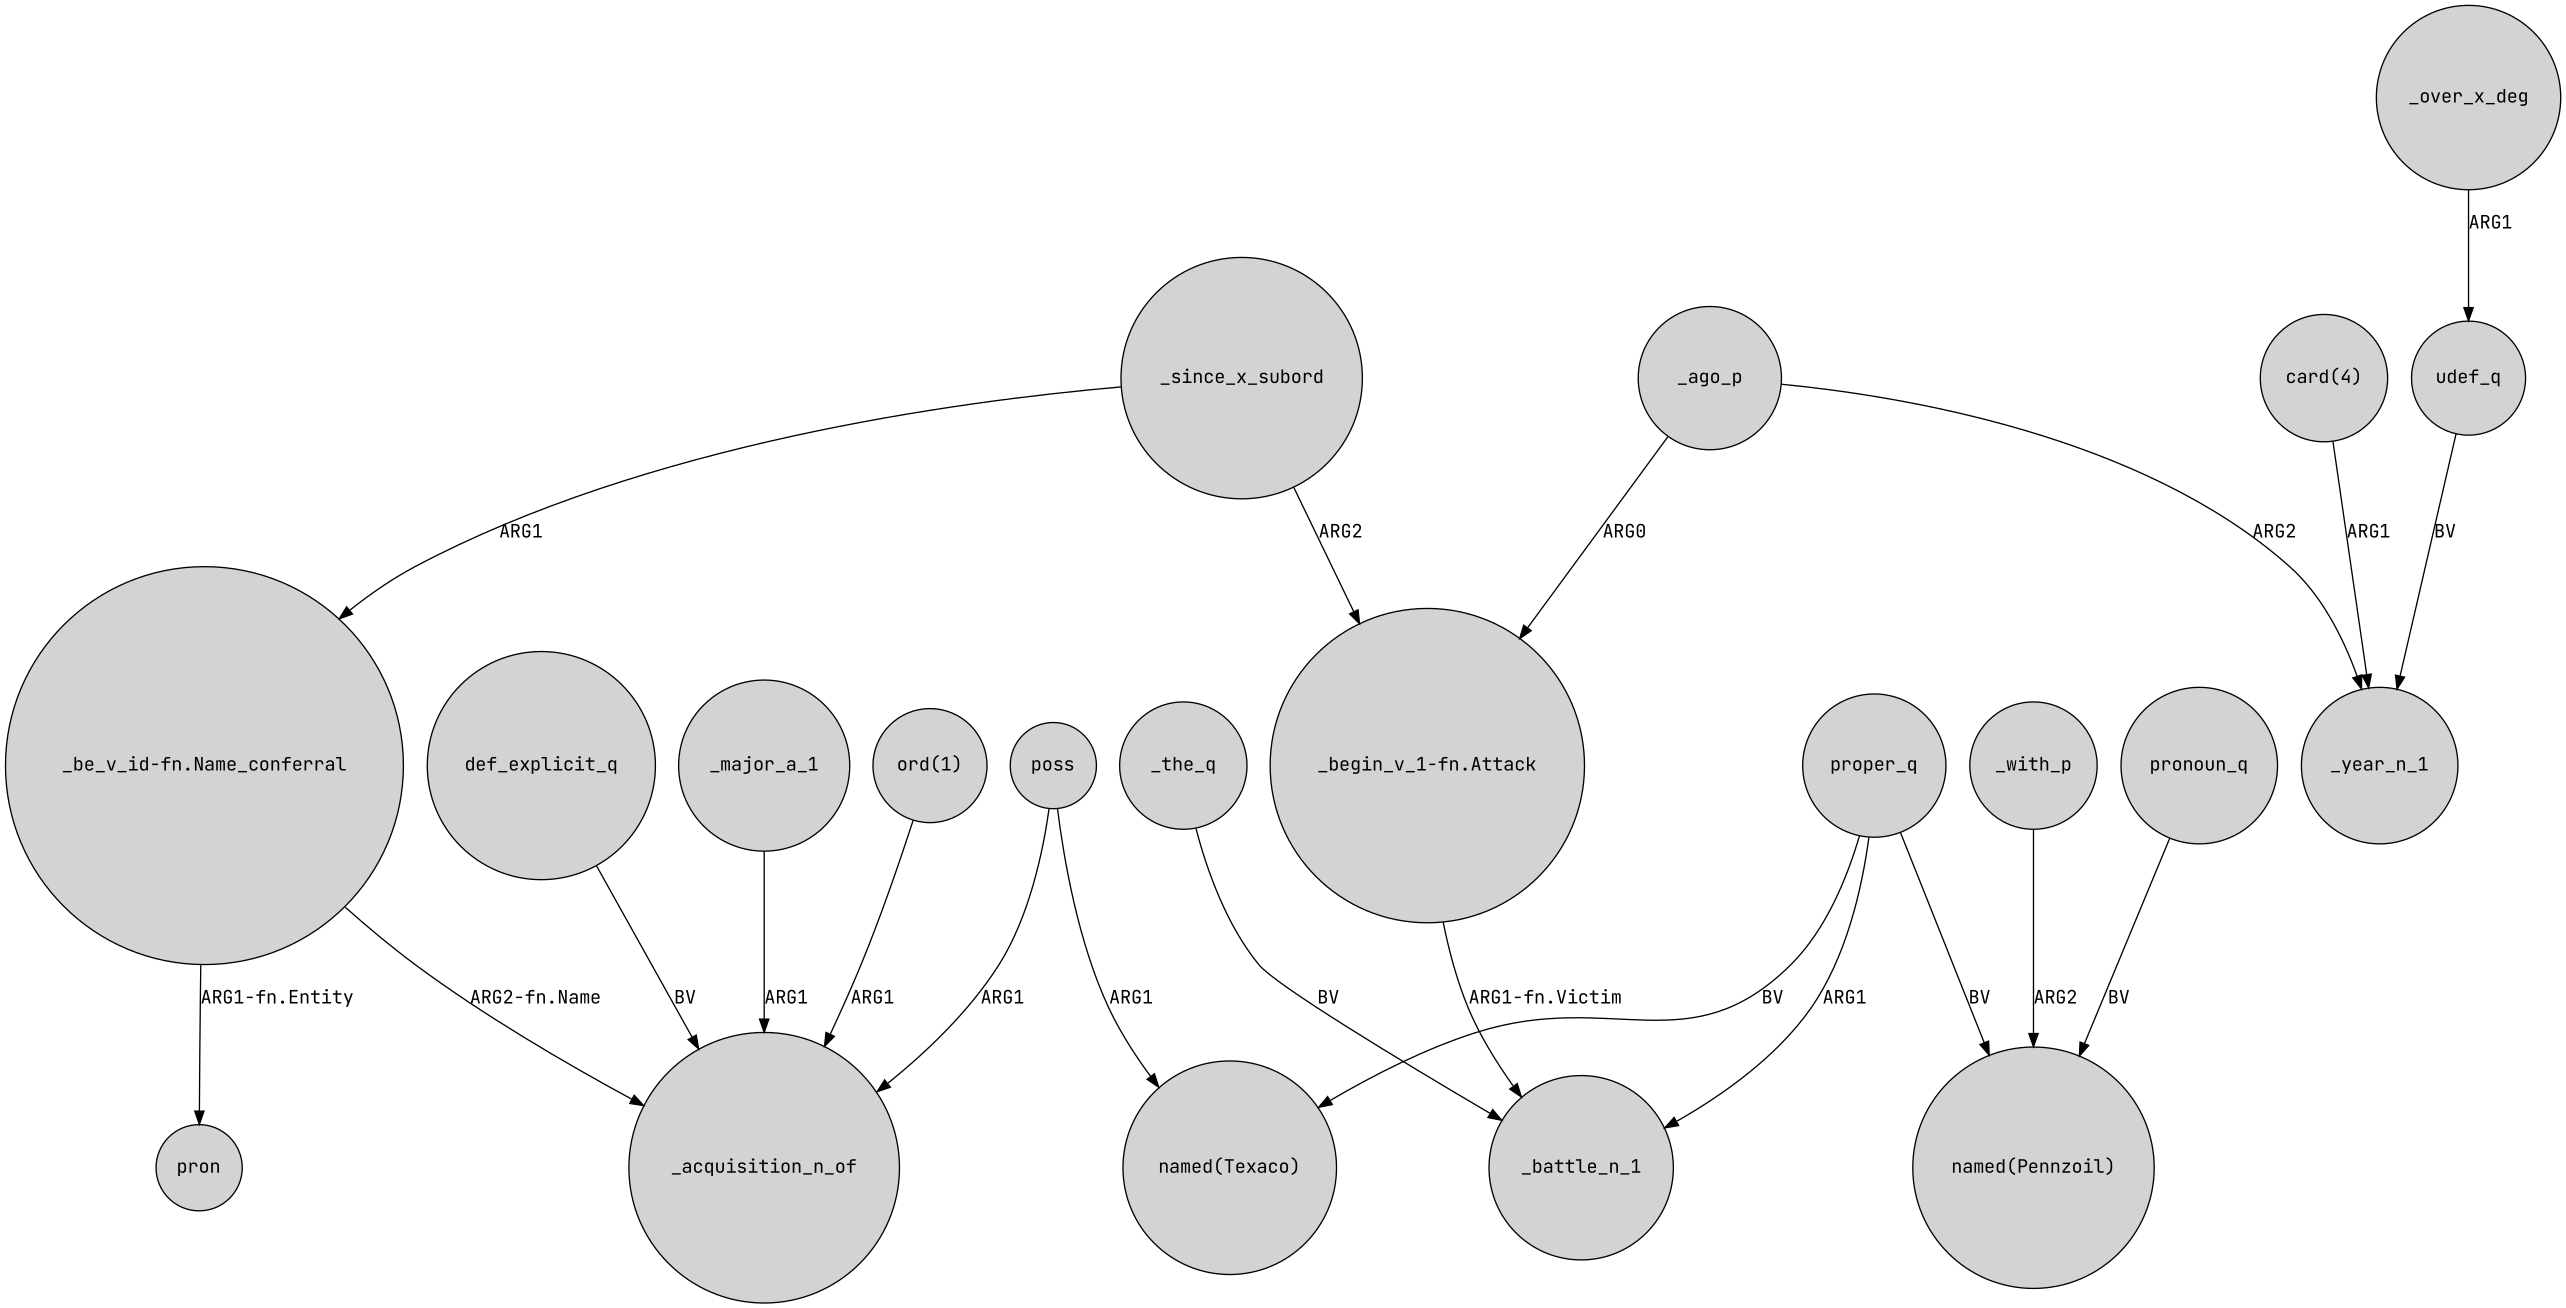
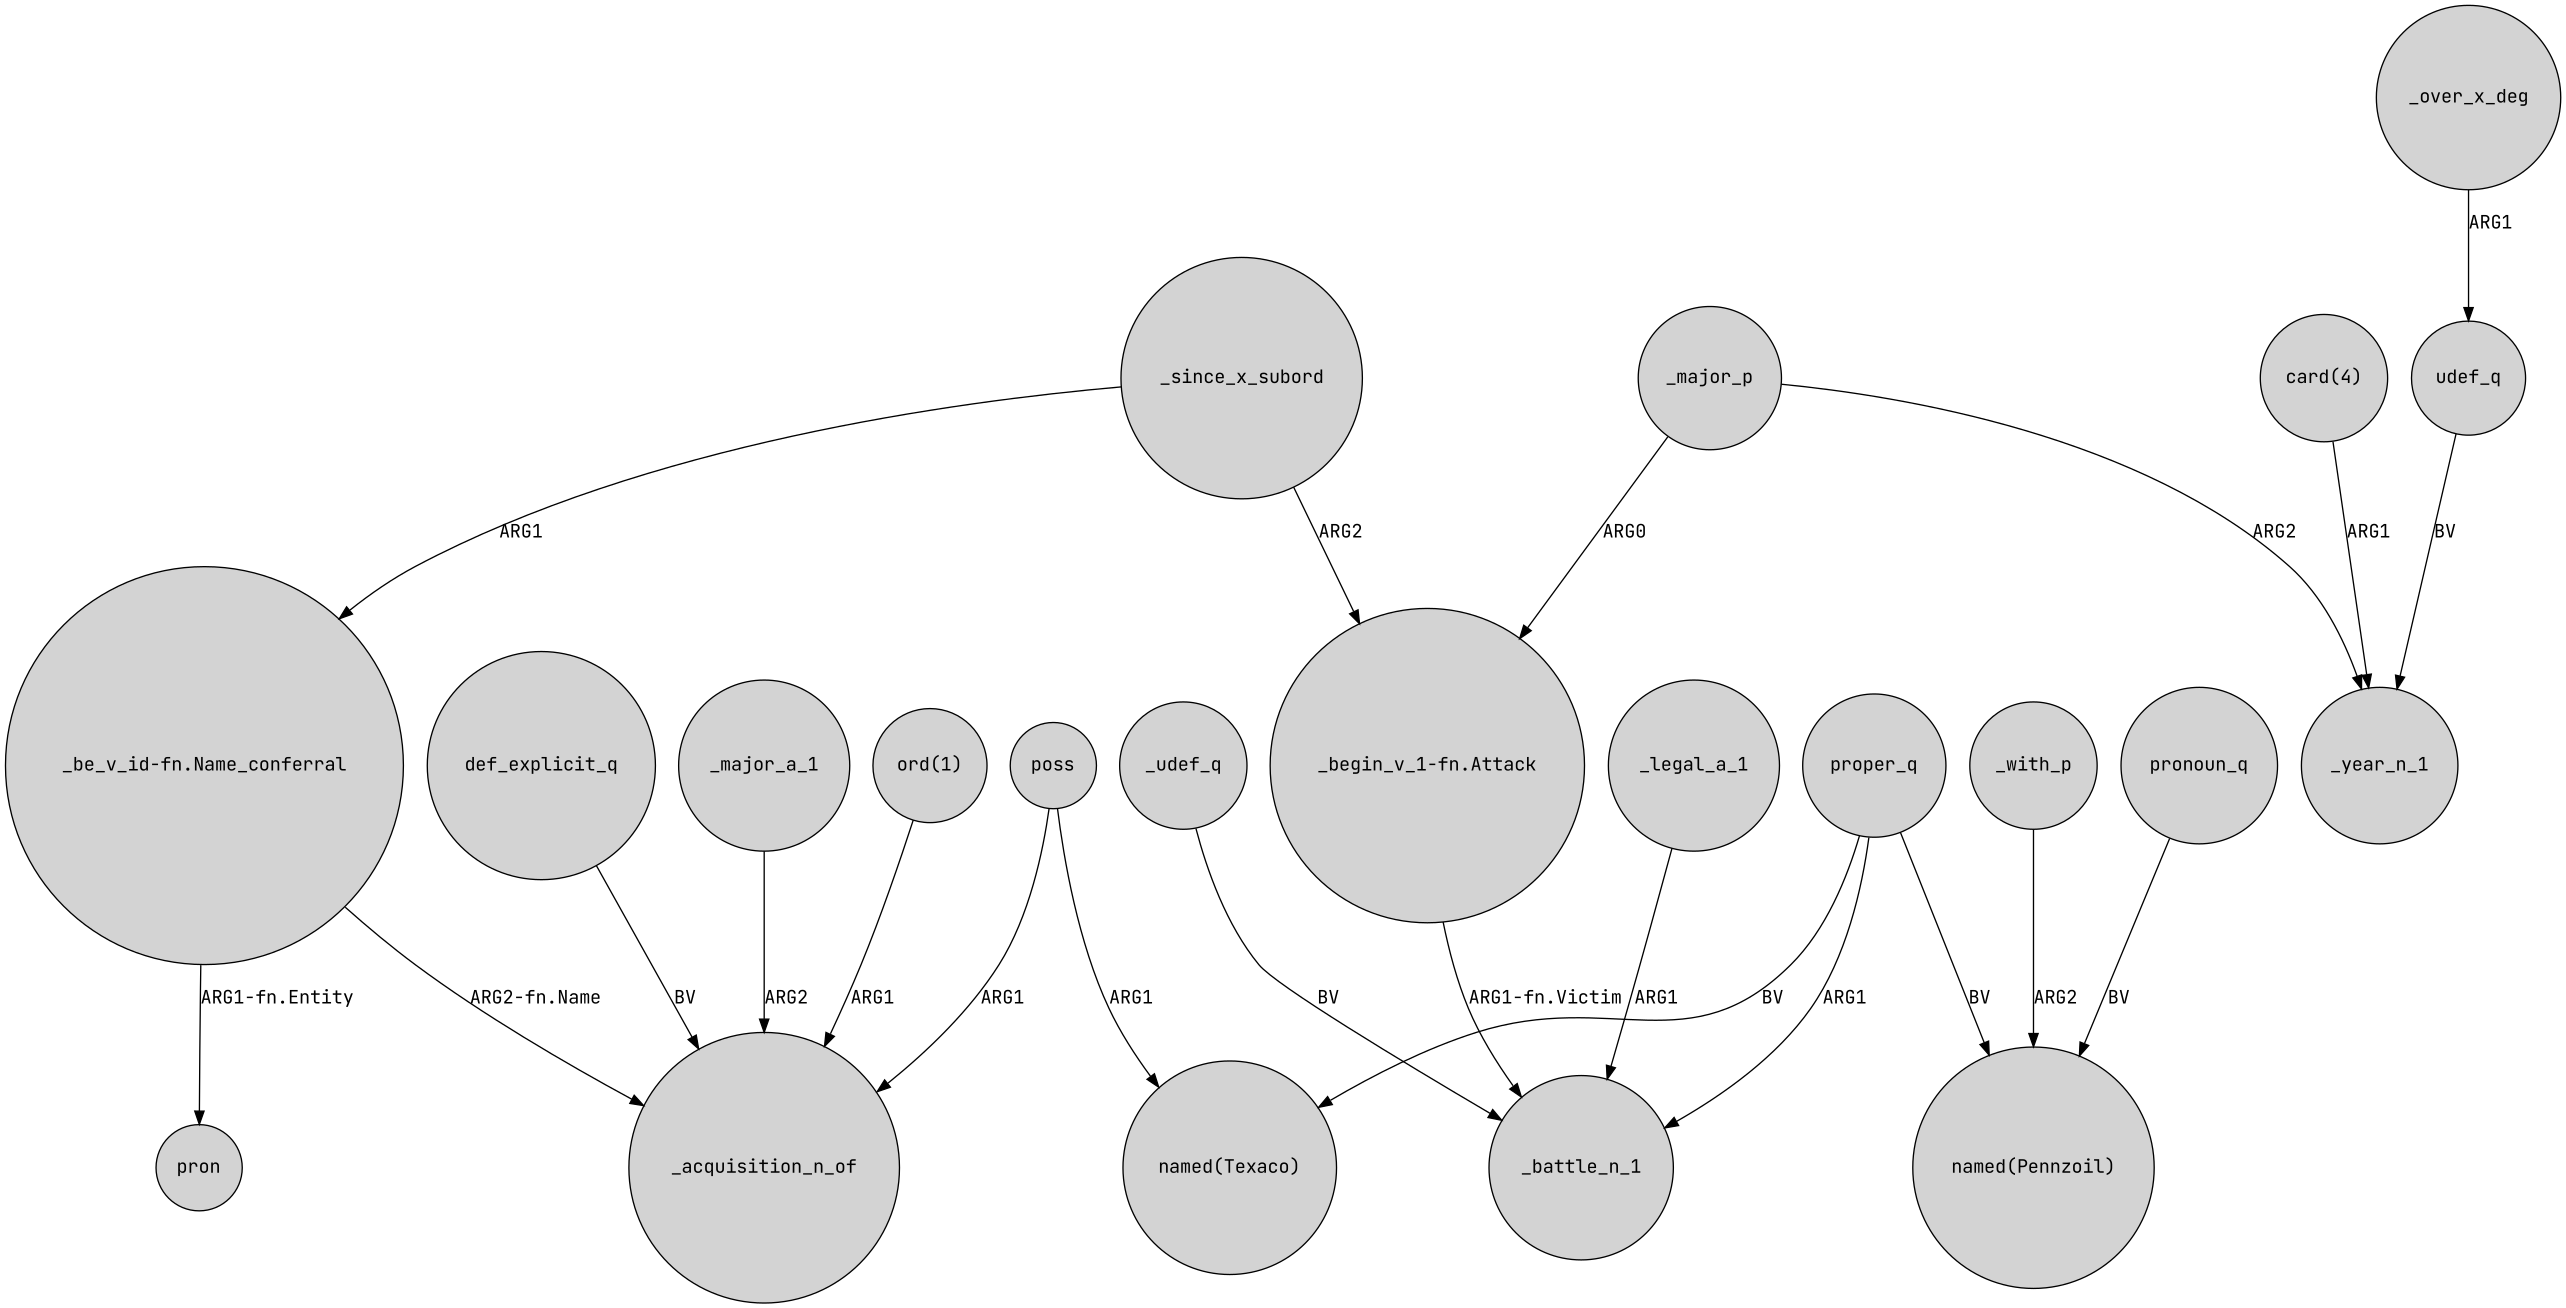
node "_ago_p": label "_ago_p" -> "_major_p"
node "_the_q": label "_the_q" -> "_udef_q"
node "_legal_a_1": added
edge "_major_a_1" -> "_acquisition_n_of": label "ARG1" -> "ARG2"
